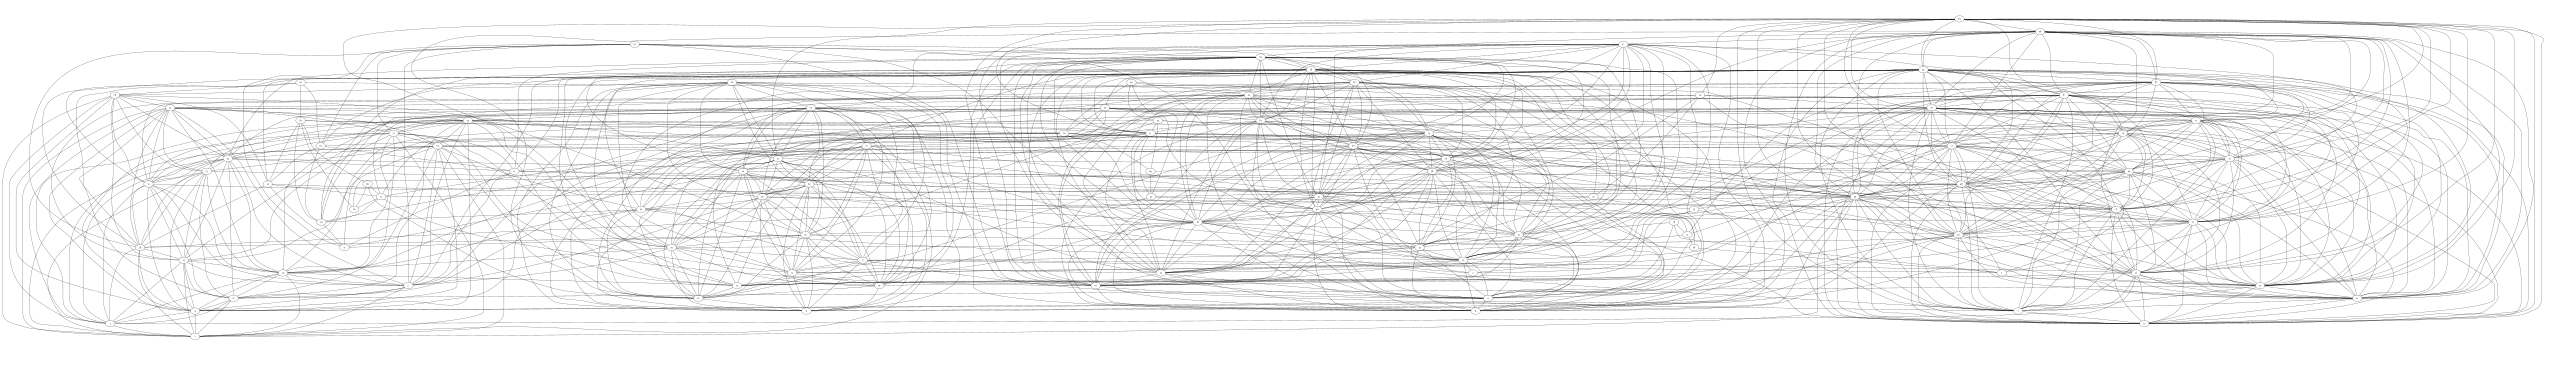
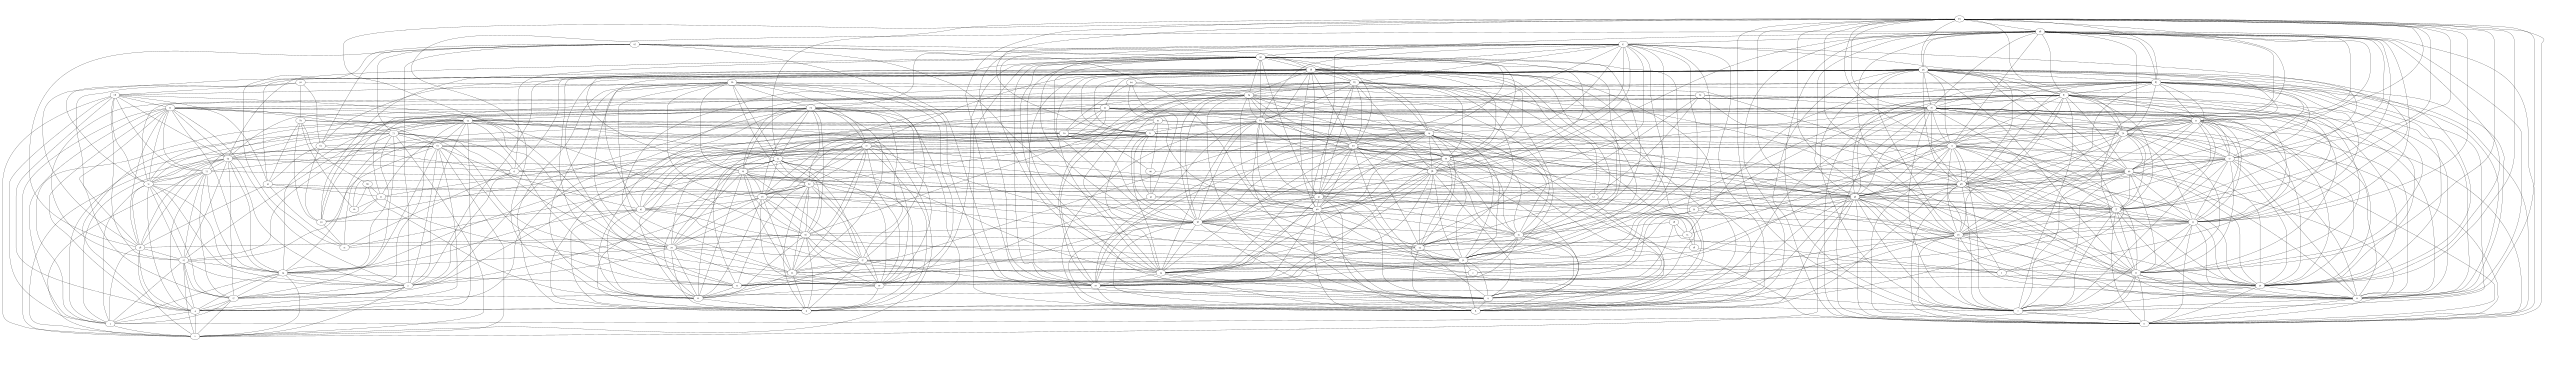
edge "89" -> "99": now "70" -> "99"
edge "28" -> "47": removed
edge "7" -> "87": added
